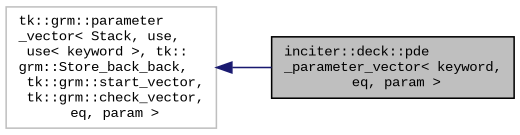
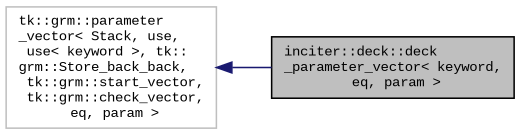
node "inciter::deck::pde _parameter_vector< keyword, eq, param >": label "inciter::deck::pde _parameter_vector< keyword, eq, param >" -> "inciter::deck::deck _parameter_vector< keyword, eq, param >"
